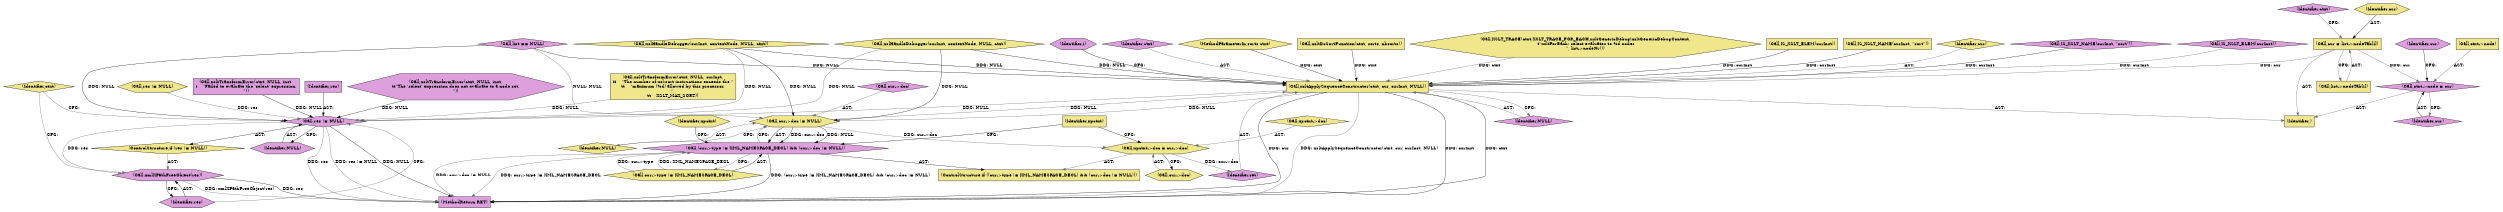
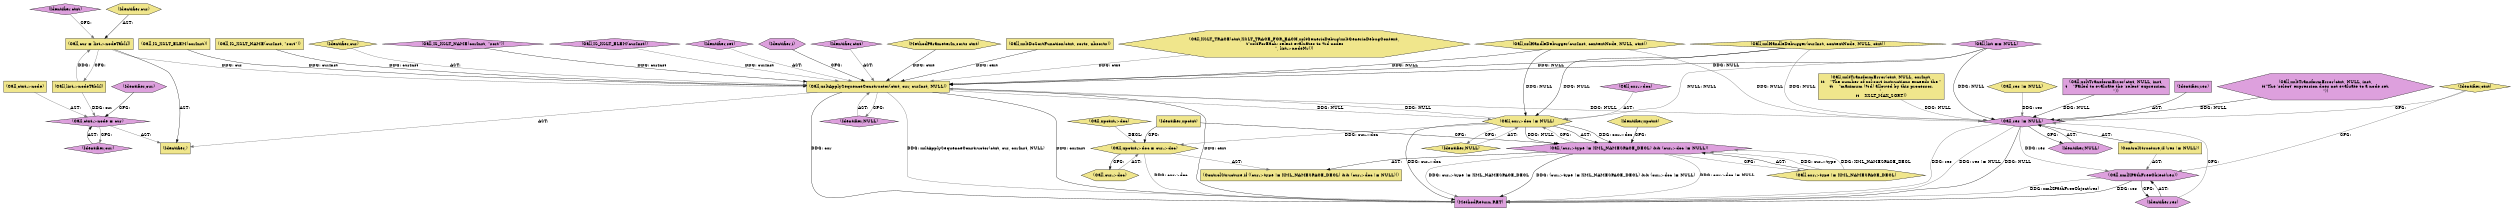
edge "(Call,list->nodeTab[i])" -> "(Call,cur = list->nodeTab[i])": label "AST: " -> "DDG: "
edge "(Call,cur = list->nodeTab[i])" -> "(Call,ctxt->node = cur)": now "(Call,list->nodeTab[i])" -> "(Call,ctxt->node = cur)"
edge "(Call,cur = list->nodeTab[i])" -> "(Identifier,)": color gray40 -> black
edge "(Call,xpctxt->doc)" -> "(Call,xpctxt->doc = cur->doc)": label "AST: " -> "DECL: "
edge "(Call,cur->doc != NULL)" -> "(MethodReturn,RET)": added, label "DDG: cur->doc"
node "(ControlStructure,if (res != NULL))": shape diamond -> box
edge "(Call,xpctxt->doc = cur->doc)" -> "(Identifier,set)": now "(Call,xpctxt->doc = cur->doc)" -> "(MethodReturn,RET)"
